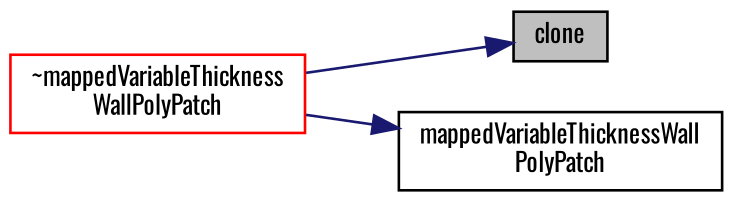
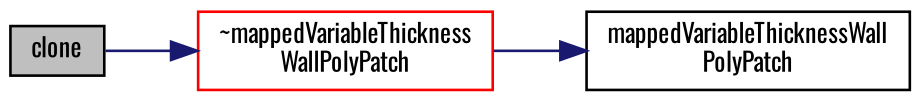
edge "~mappedVariableThickness WallPolyPatch" -> "clone": reversed
